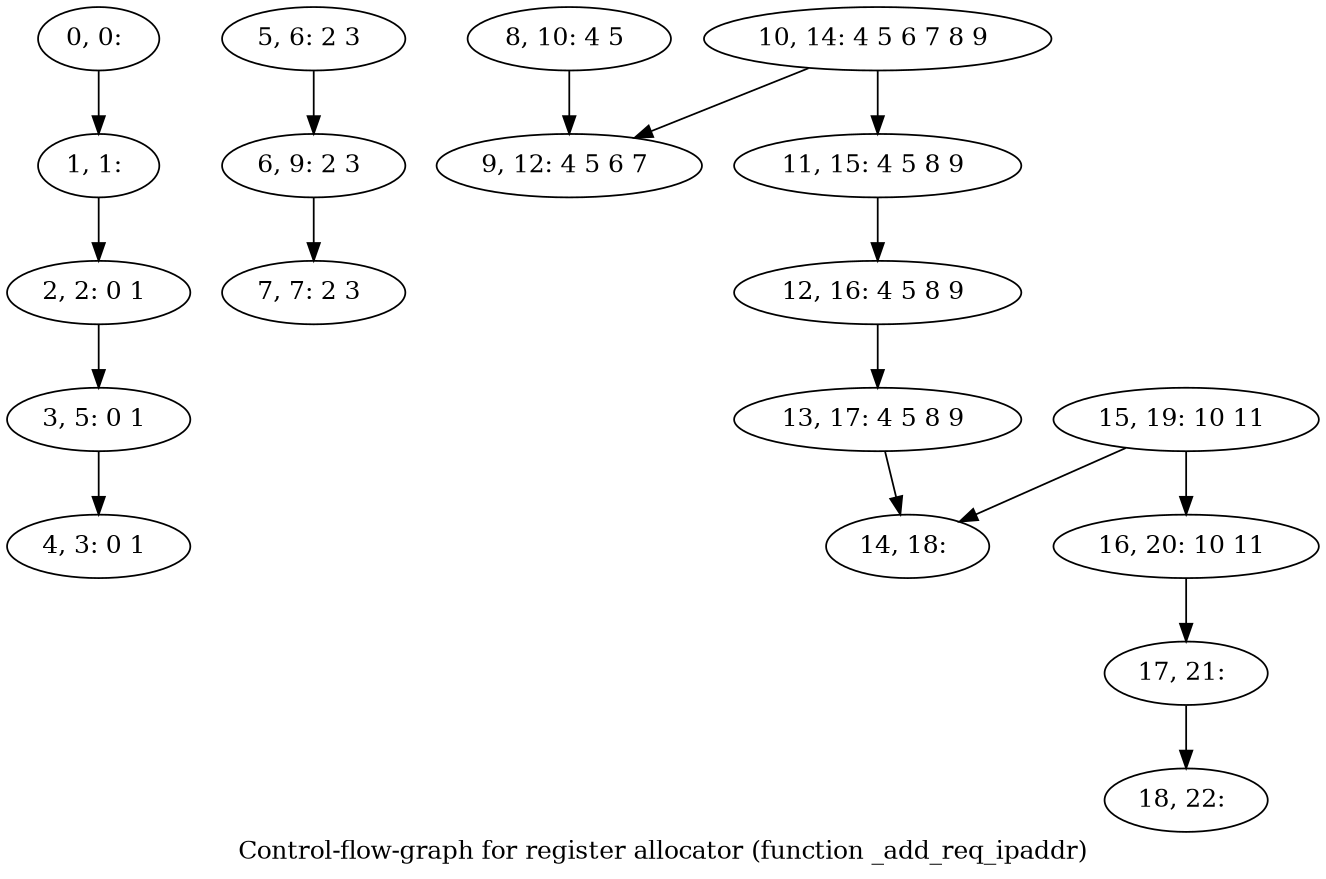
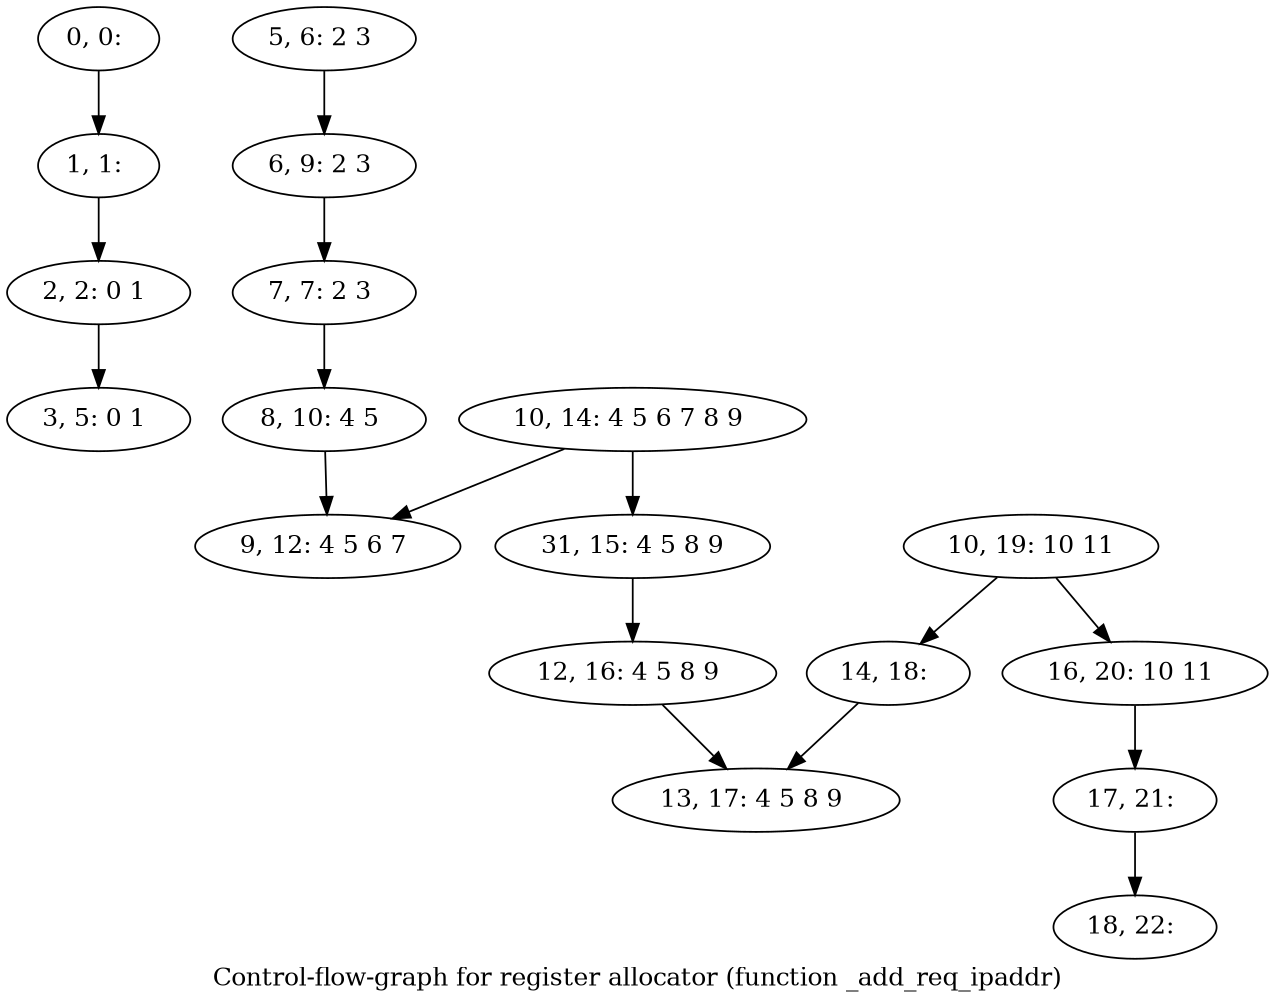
node "11, 15: 4 5 8 9": label "11, 15: 4 5 8 9" -> "31, 15: 4 5 8 9"
edge "7, 7: 2 3" -> "8, 10: 4 5": added
node "15, 19: 10 11": label "15, 19: 10 11" -> "10, 19: 10 11"
edge "13, 17: 4 5 8 9" -> "14, 18:": reversed
node "4, 3: 0 1": removed
